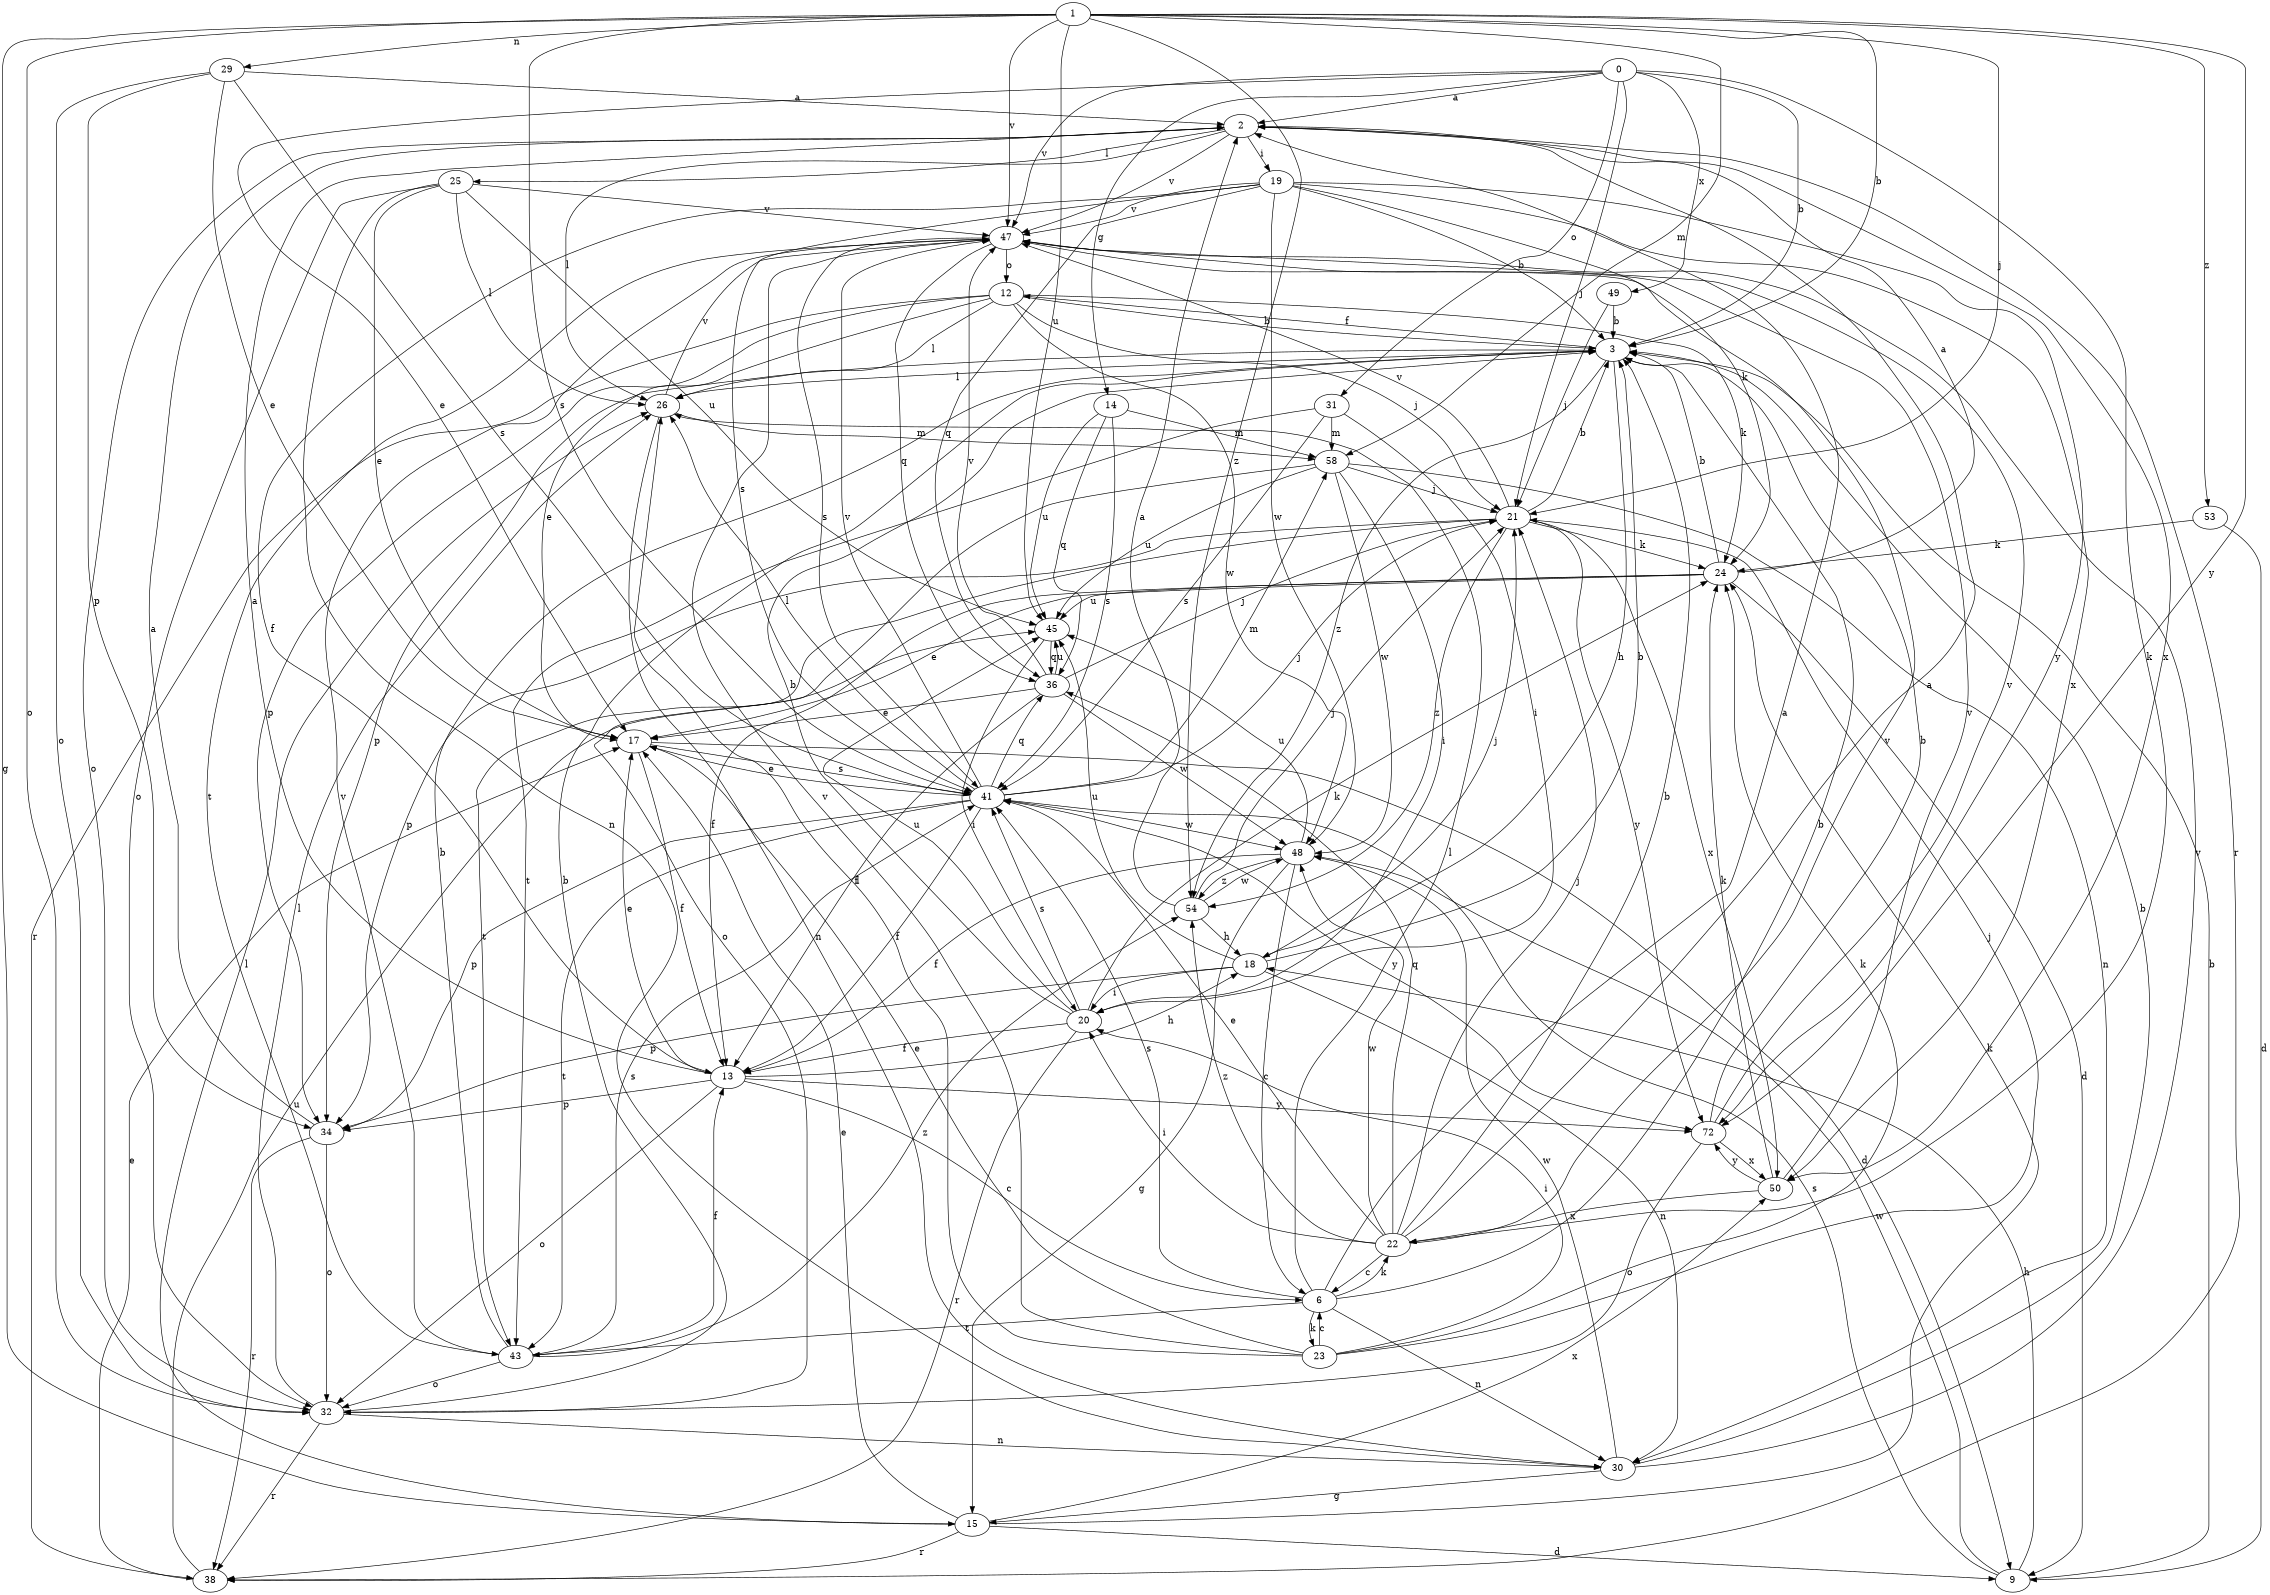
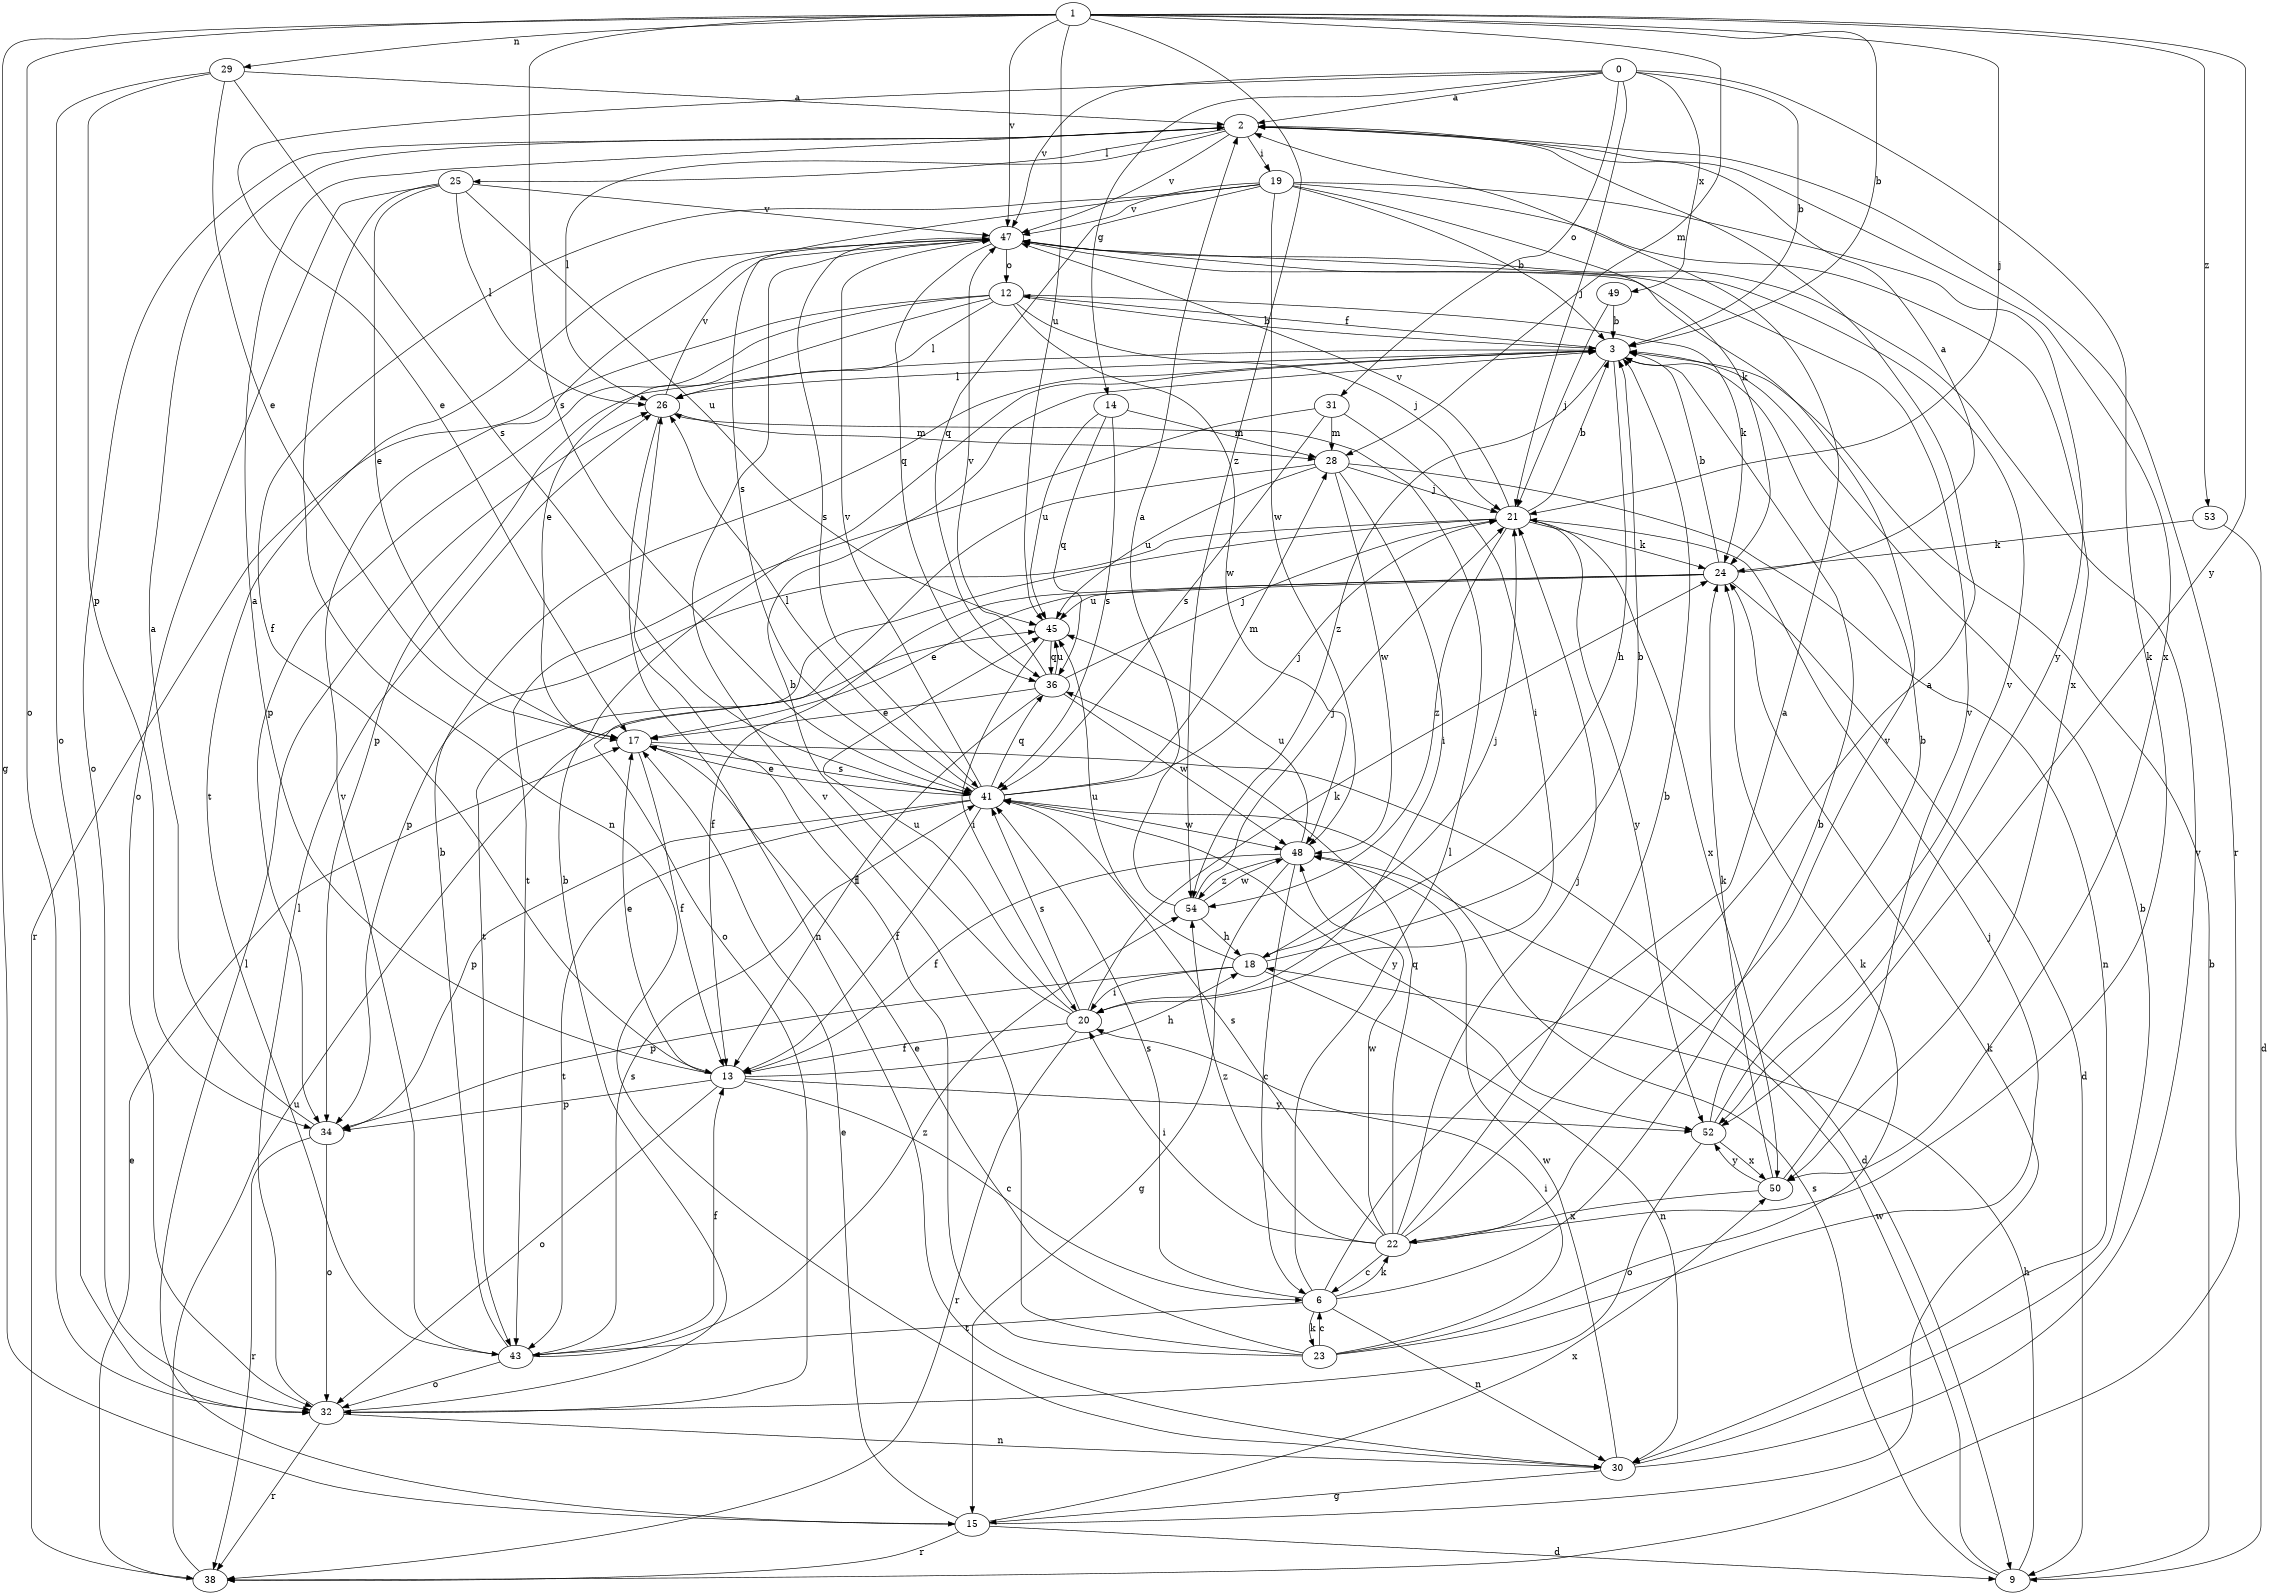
node "58": label "58" -> "28"
edge "22" -> "41": label "e" -> "s"
node "72": label "72" -> "52"
